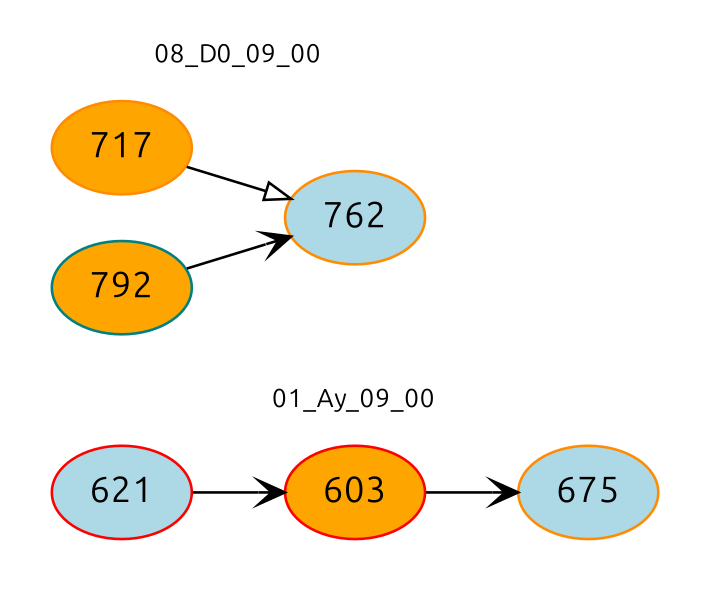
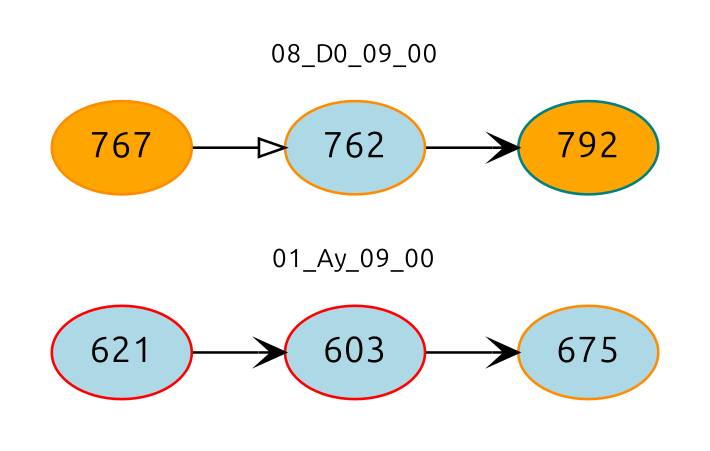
node "717": label "717" -> "767"
edge "792" -> "762": reversed
node "603": fillcolor orange -> lightblue
